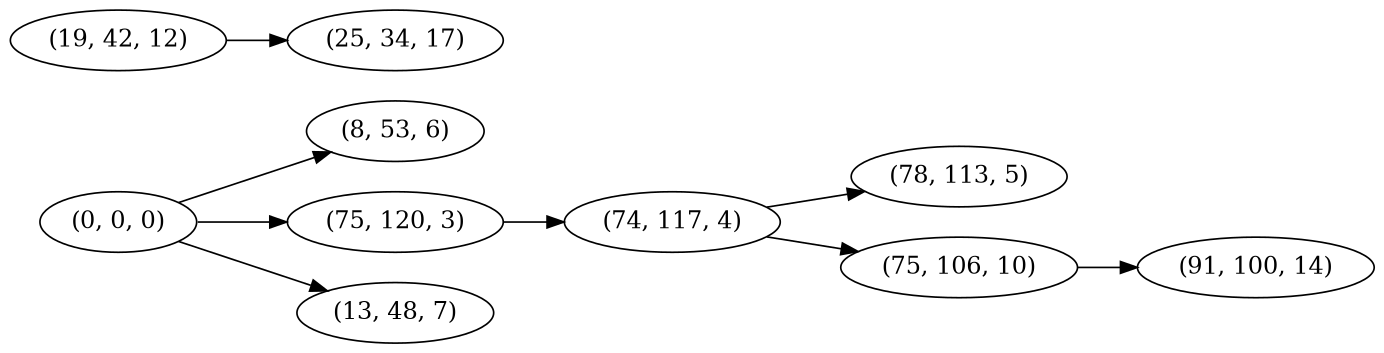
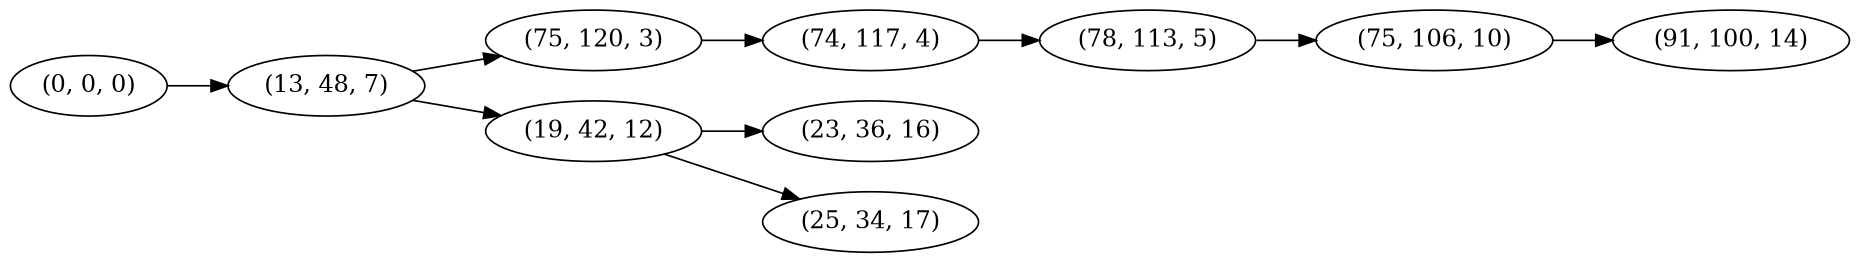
edge "(13, 48, 7)" -> "(19, 42, 12)": added
node "(8, 53, 6)": removed
node "(23, 36, 16)": added
edge "(0, 0, 0)" -> "(75, 120, 3)": now "(13, 48, 7)" -> "(75, 120, 3)"
edge "(74, 117, 4)" -> "(75, 106, 10)": now "(78, 113, 5)" -> "(75, 106, 10)"
